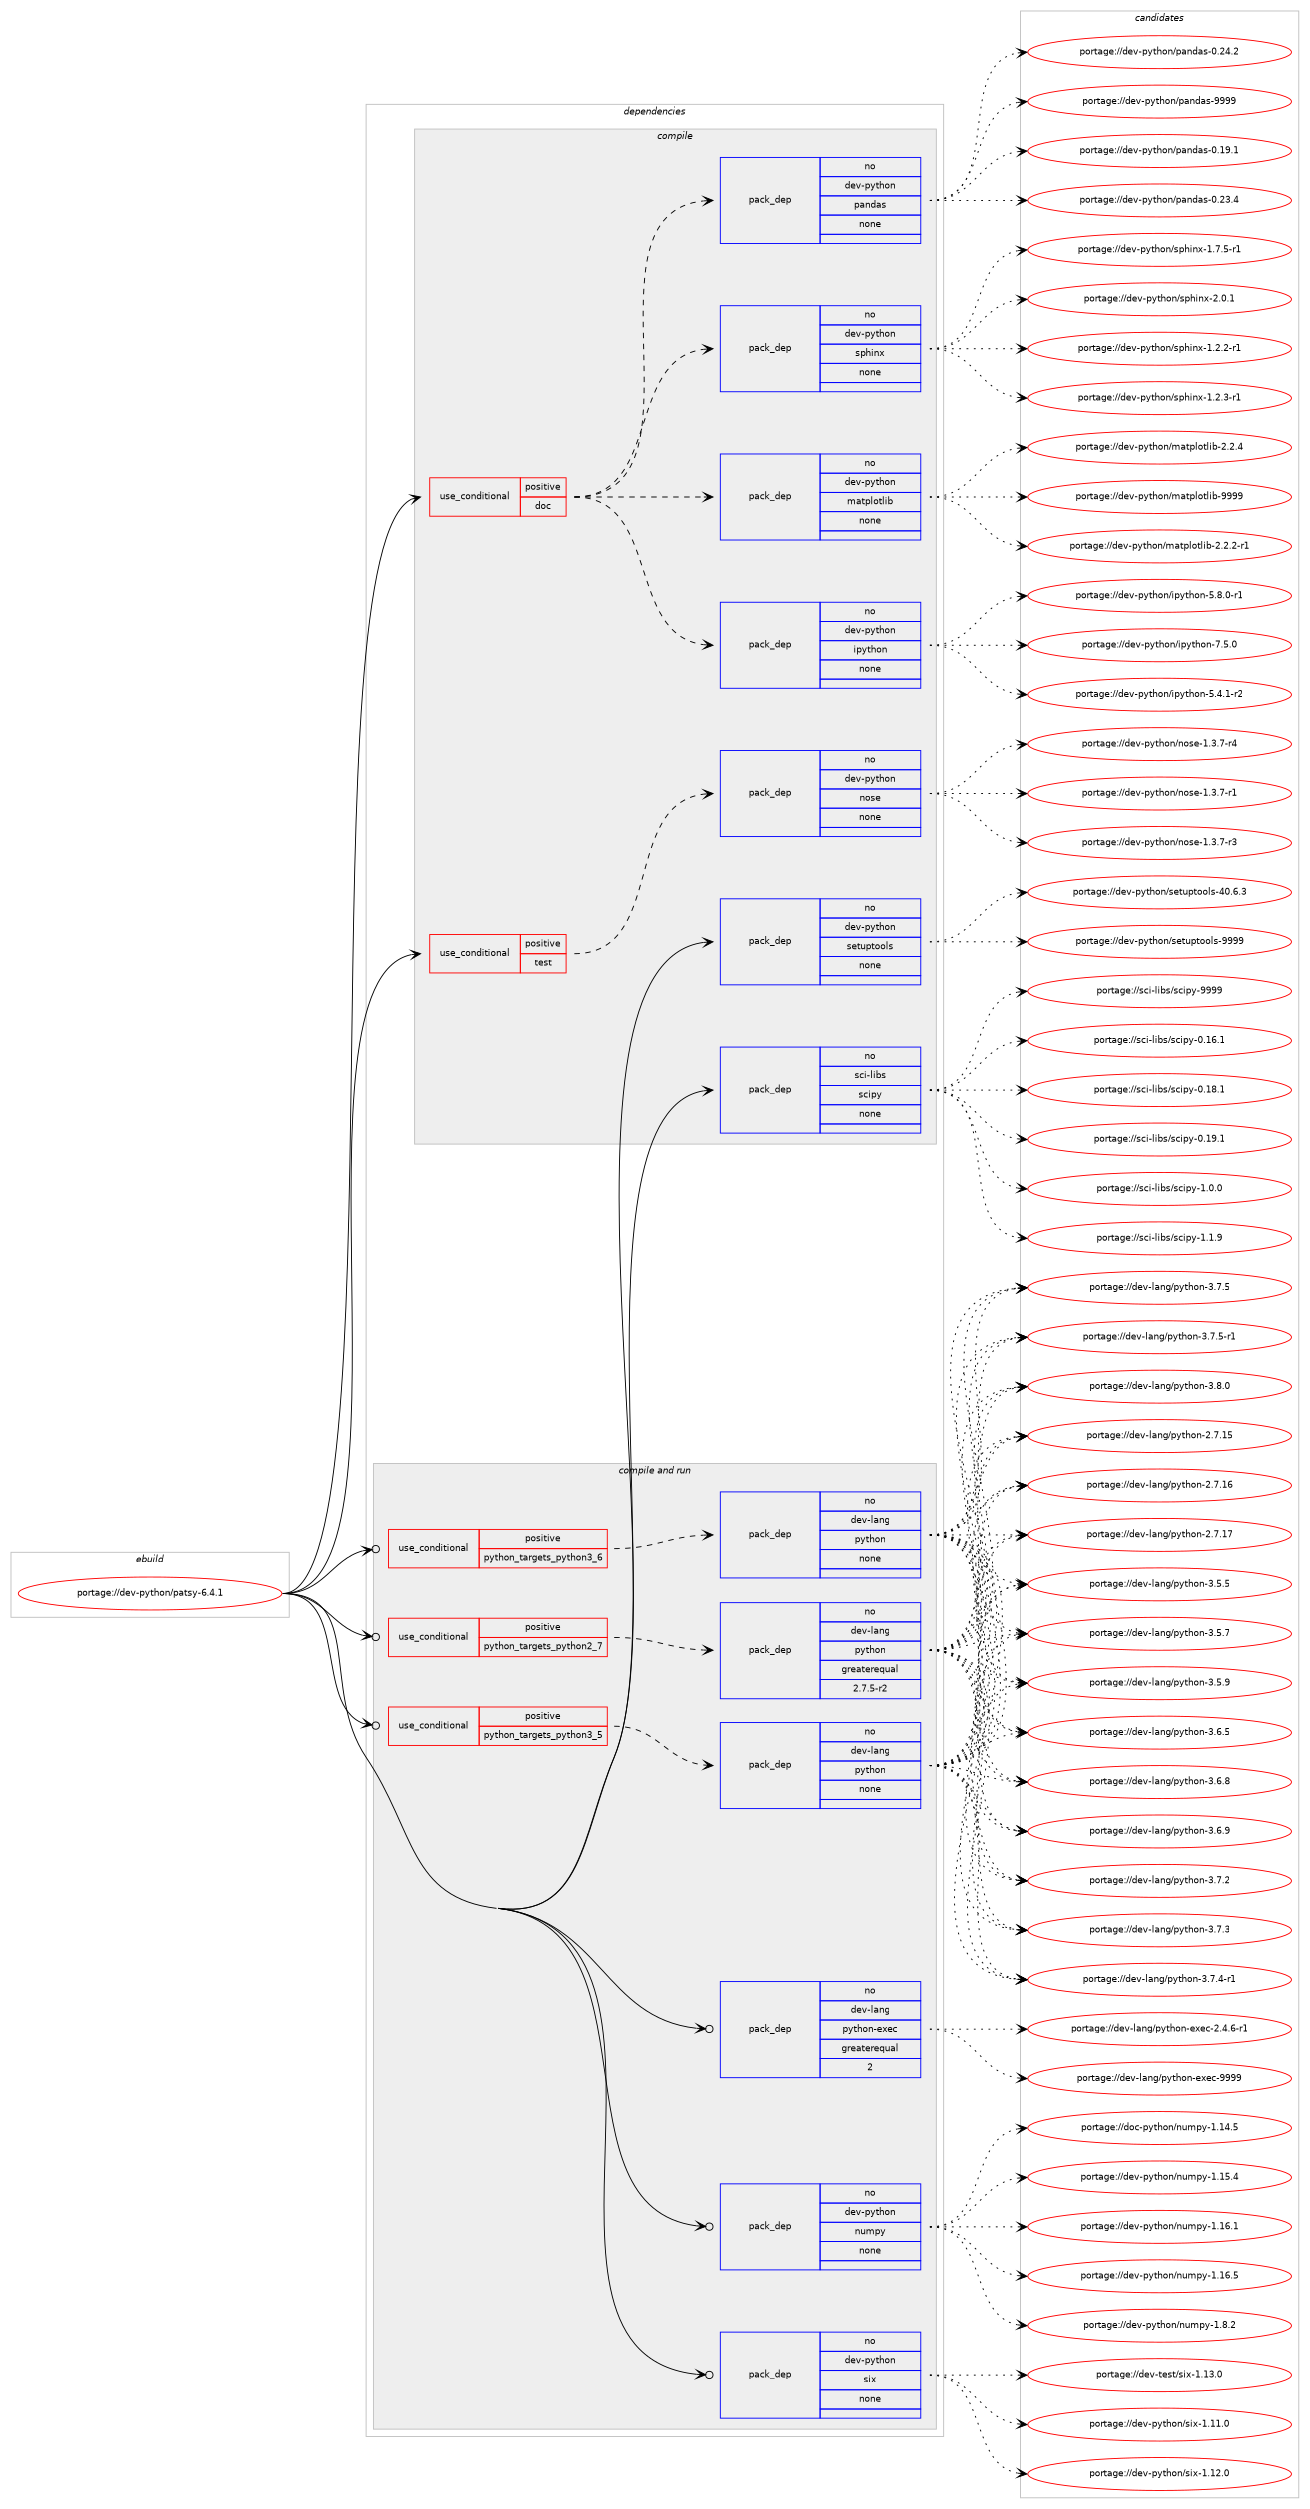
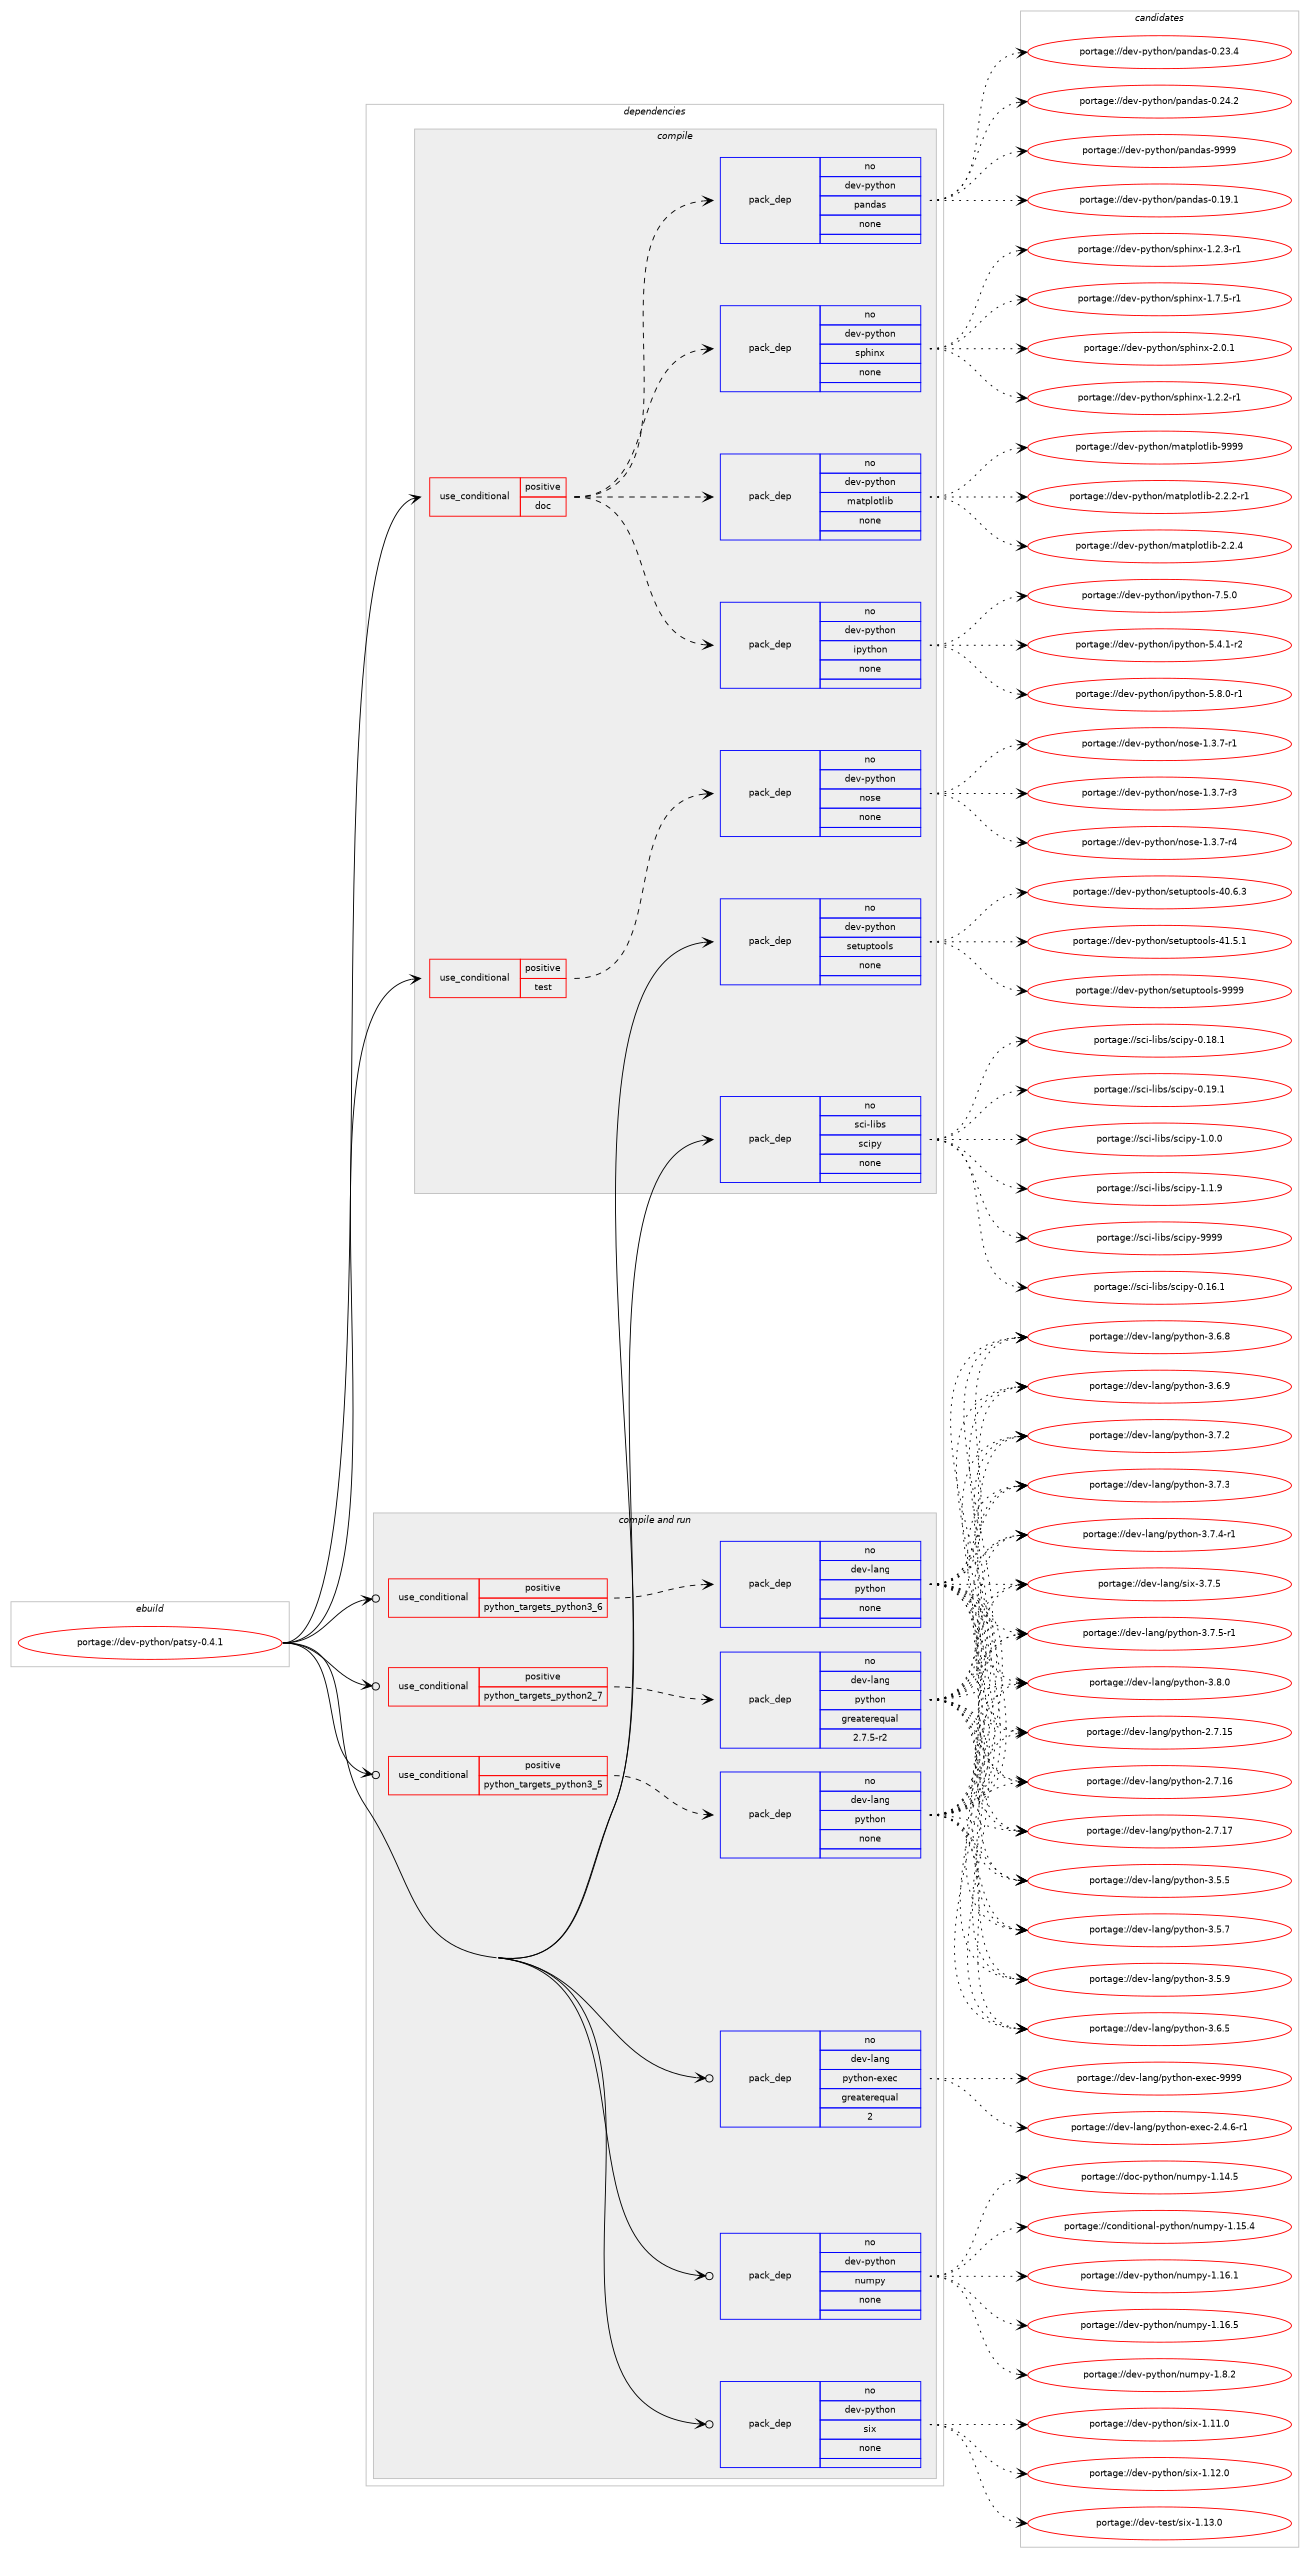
node "portage://dev-python/setuptools-41.5.1": added
node "portage://dev-lang/python-3.7.5": label "portage://dev-lang/python-3.7.5" -> "portage://dev-lang/six-3.7.5"
node "portage://dev-python/patsy-6.4.1": label "portage://dev-python/patsy-6.4.1" -> "portage://dev-python/patsy-0.4.1"
node "portage://dev-python/numpy-1.15.4": label "portage://dev-python/numpy-1.15.4" -> "portage://conditional-python/numpy-1.15.4"
